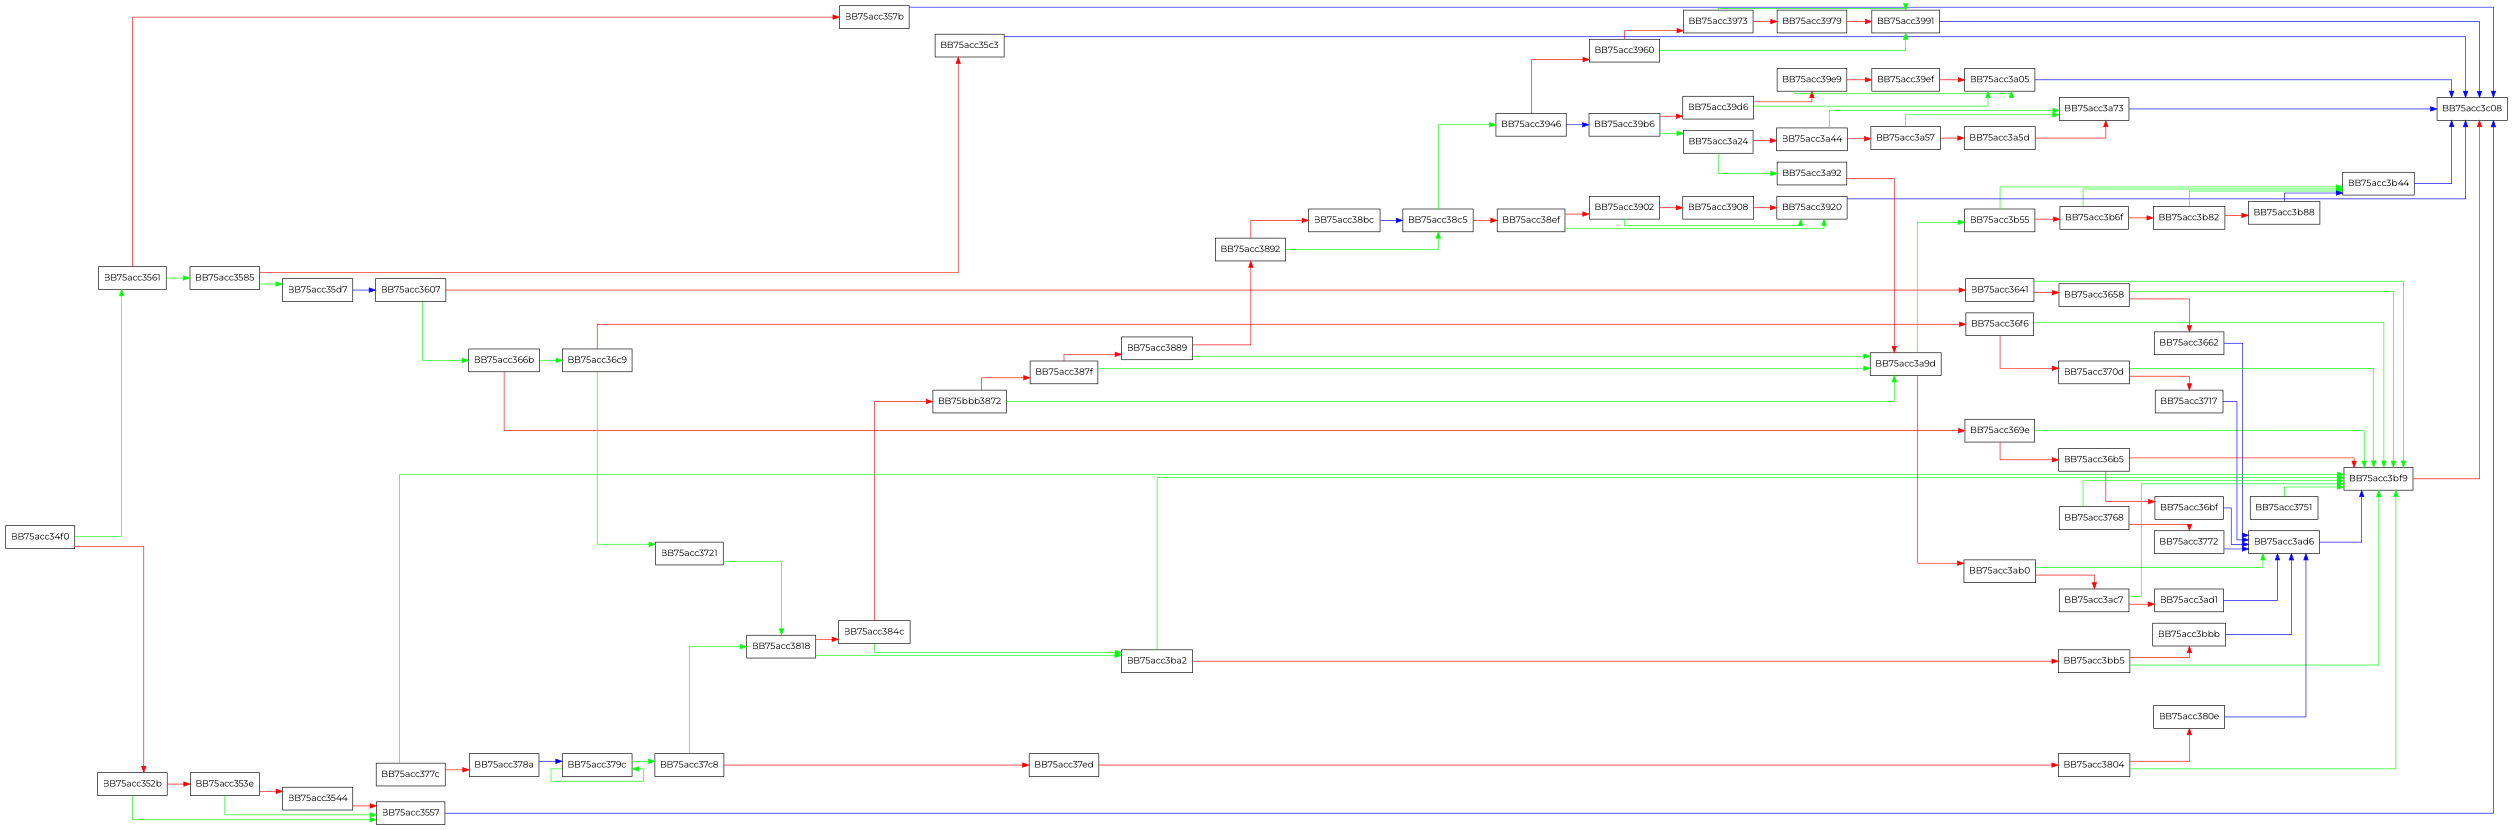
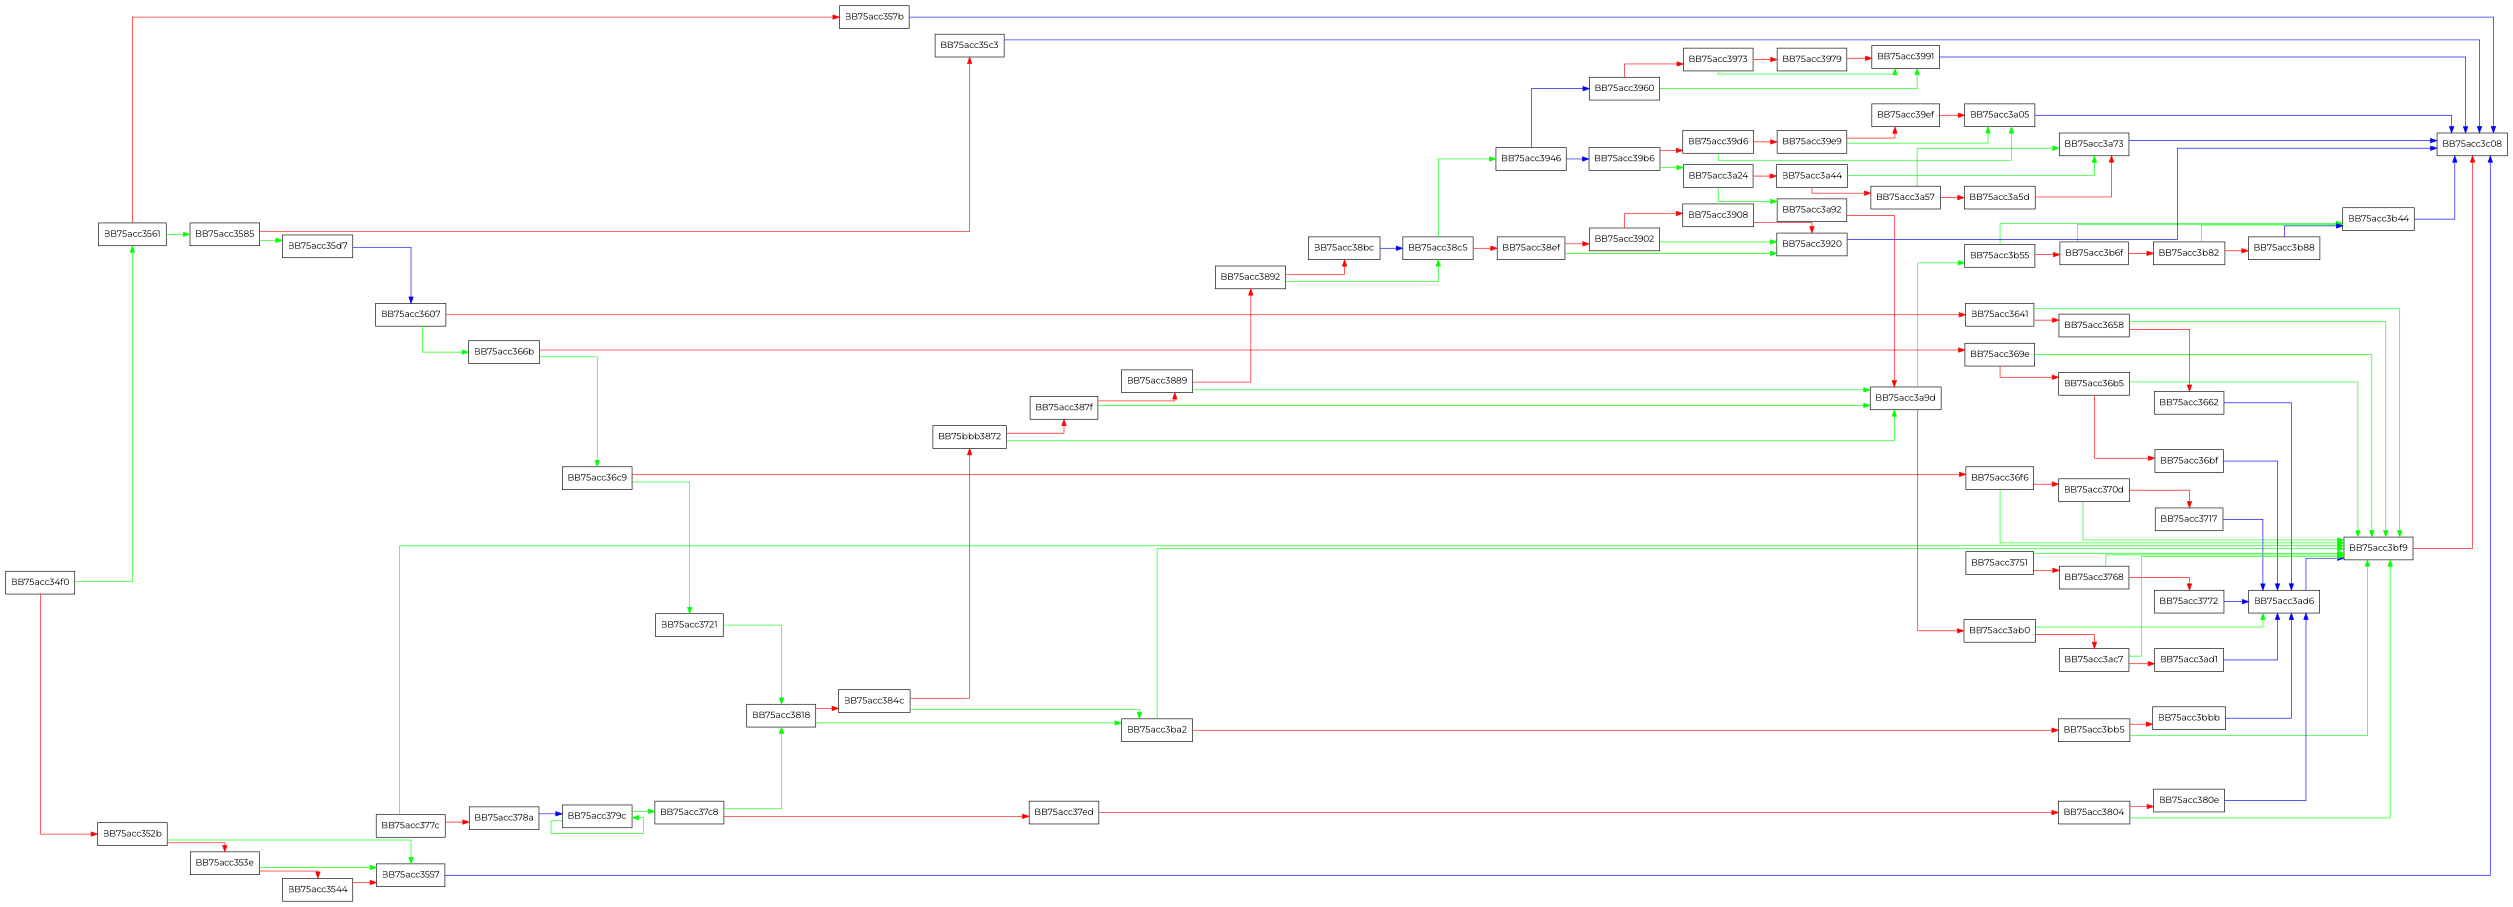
edge "BB75acc3946" -> "BB75acc3960": color red -> blue
edge "BB75acc36b5" -> "BB75acc3bf9": color red -> green
edge "BB75acc3751" -> "BB75acc3768": added
